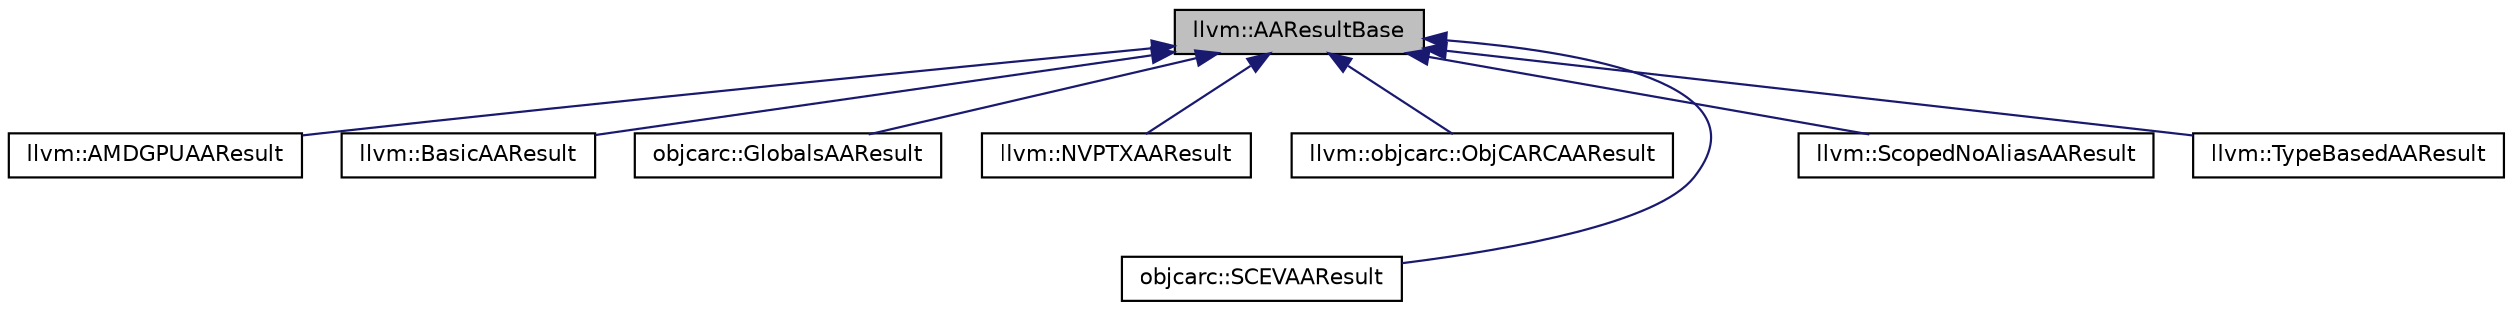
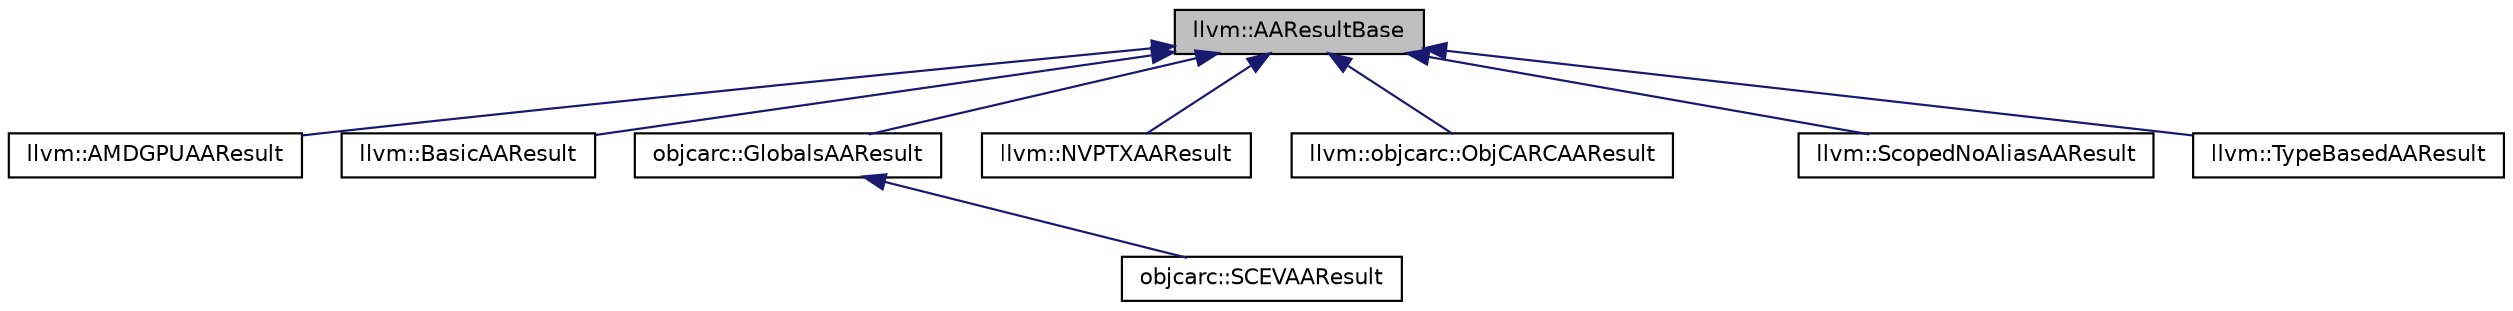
edge "objcarc::SCEVAAResult" -> "llvm::AAResultBase": now "objcarc::SCEVAAResult" -> "objcarc::GlobalsAAResult"
